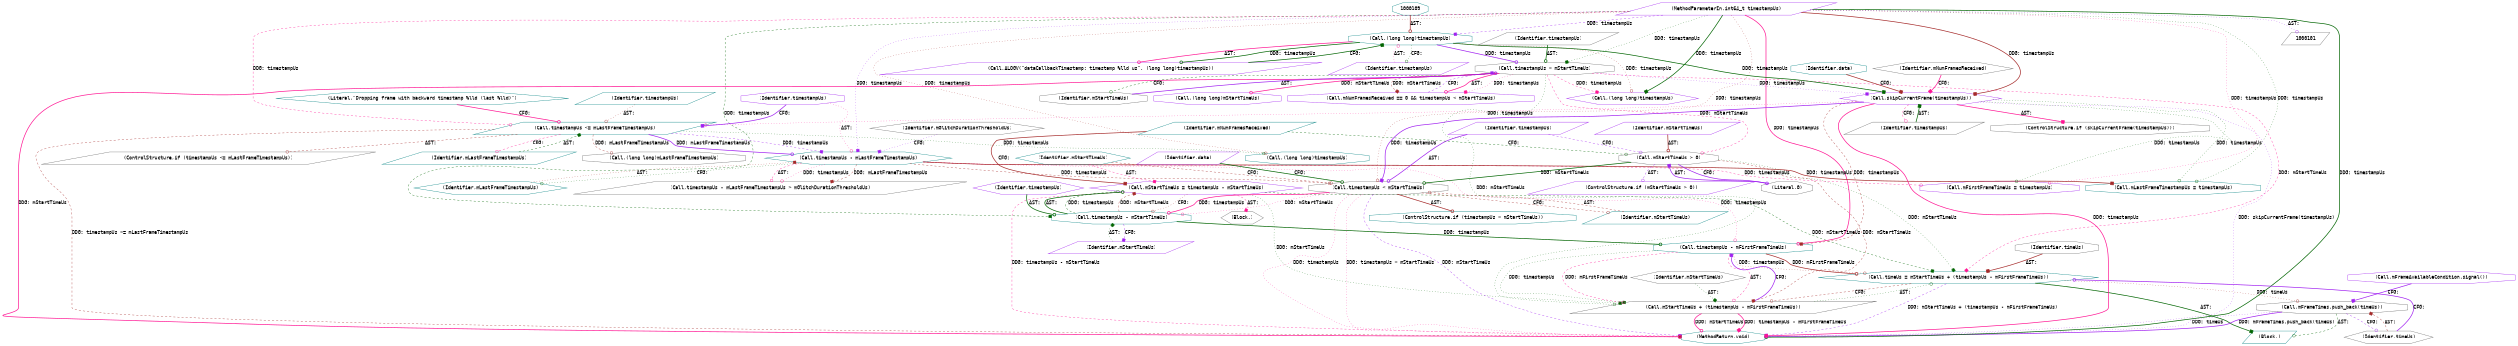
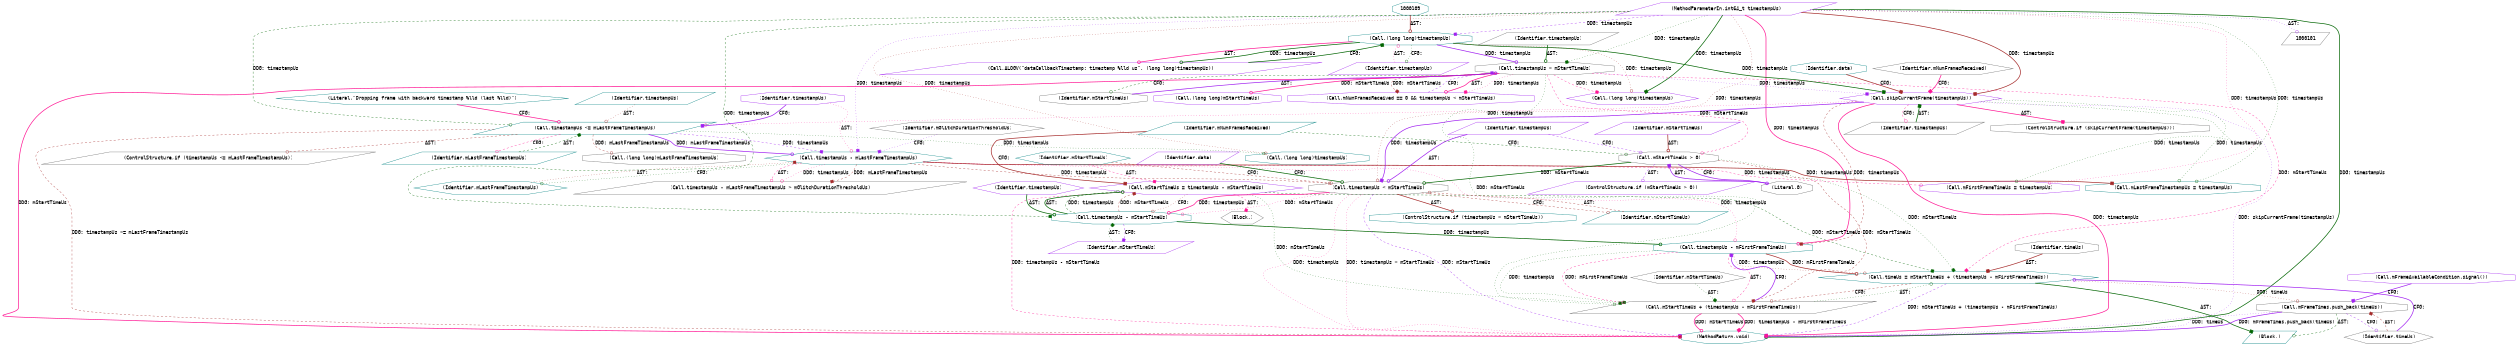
edge "(MethodParameterIn,int64_t timestampUs)" -> "(Call,timestampUs <= mLastFrameTimestampUs)": color deeppink -> darkgreen
